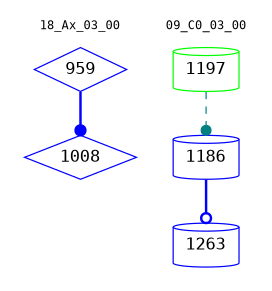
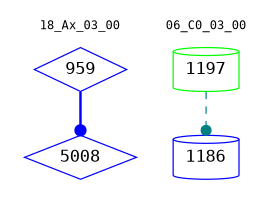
cluster "09_C0_03_00": label "09_C0_03_00" -> "06_C0_03_00"
node "1008": label "1008" -> "5008"
node "1263": removed
